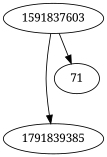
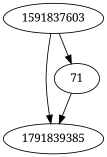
edge "71" -> "1791839385": added
